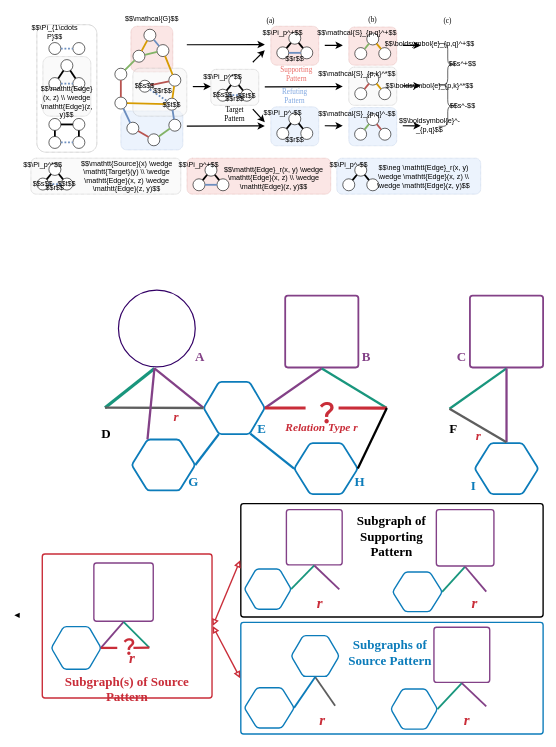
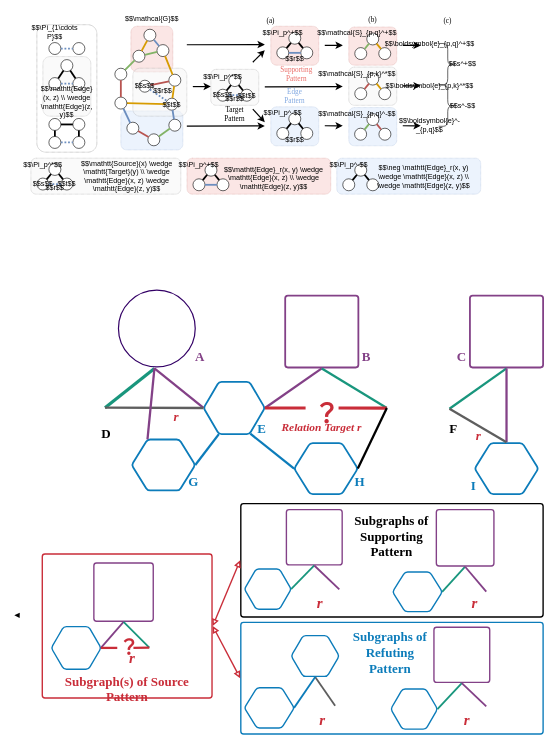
node "Refuting Pattern": label "Refuting Pattern" -> "Edge Pattern"
node "Relation Type r": label "Relation Type r" -> "Relation Target r"
node "Subgraph of Supporting Pattern": label "Subgraph of Supporting Pattern" -> "Subgraphs of Supporting Pattern"
node "Subgraphs of Source Pattern": label "Subgraphs of Source Pattern" -> "Subgraphs of Refuting Pattern"
